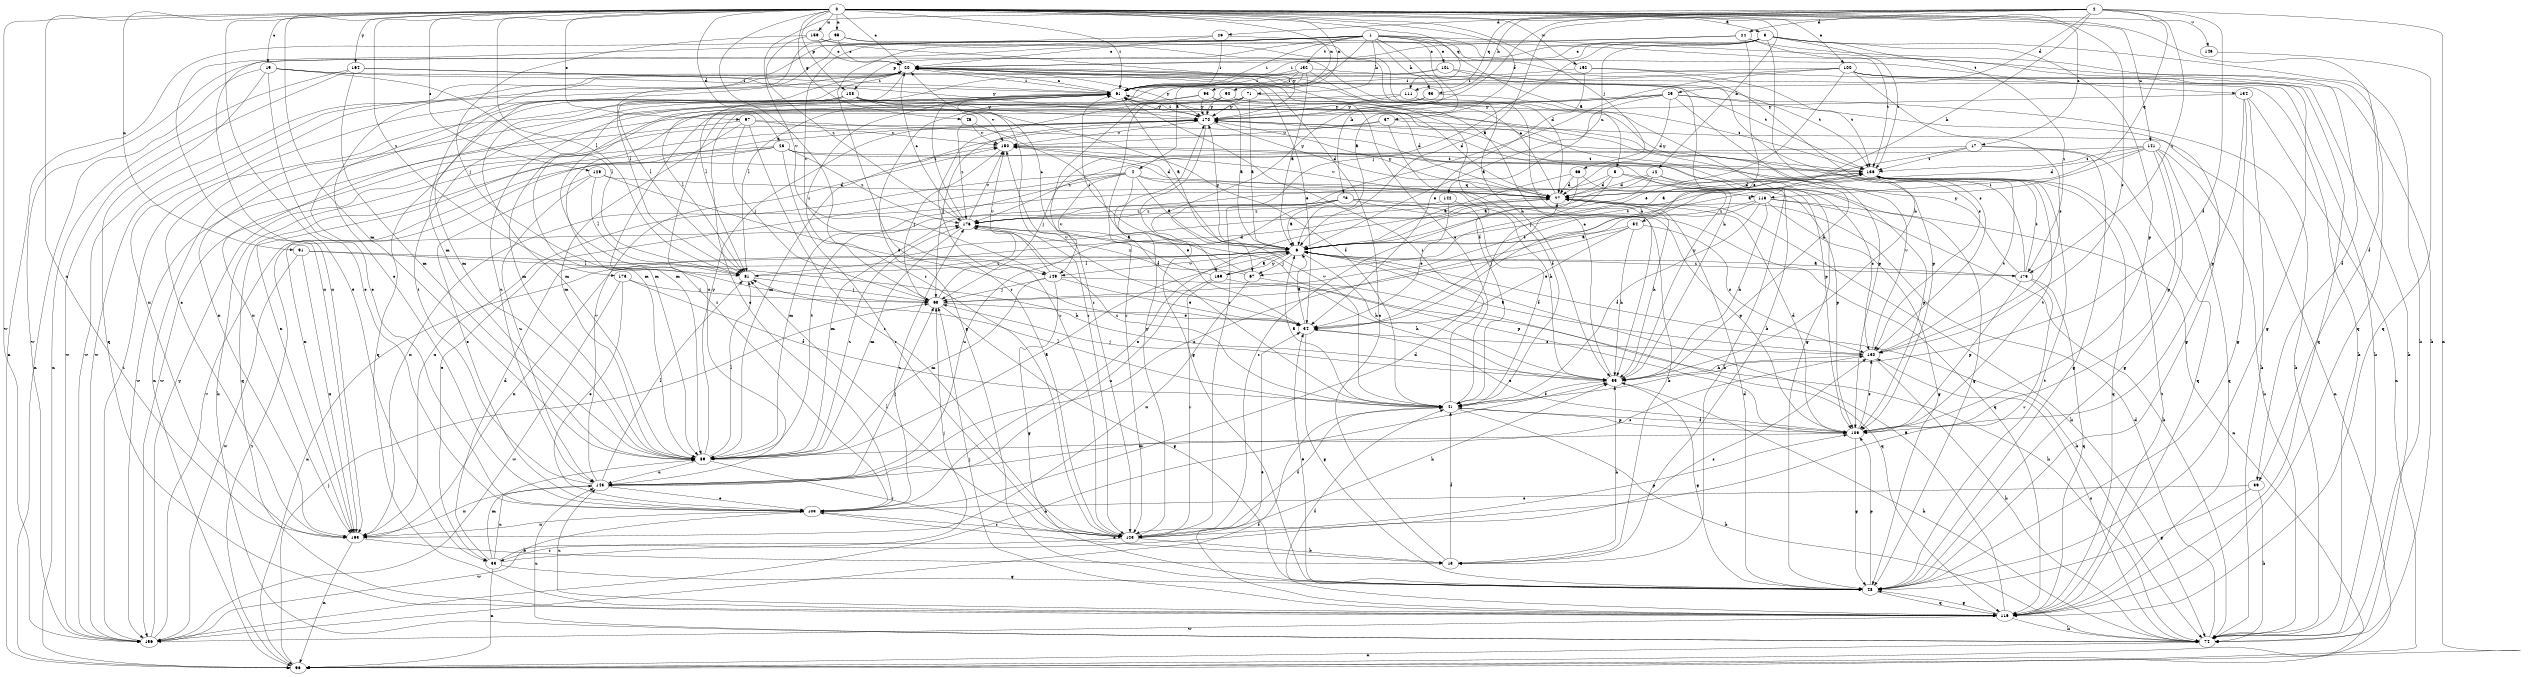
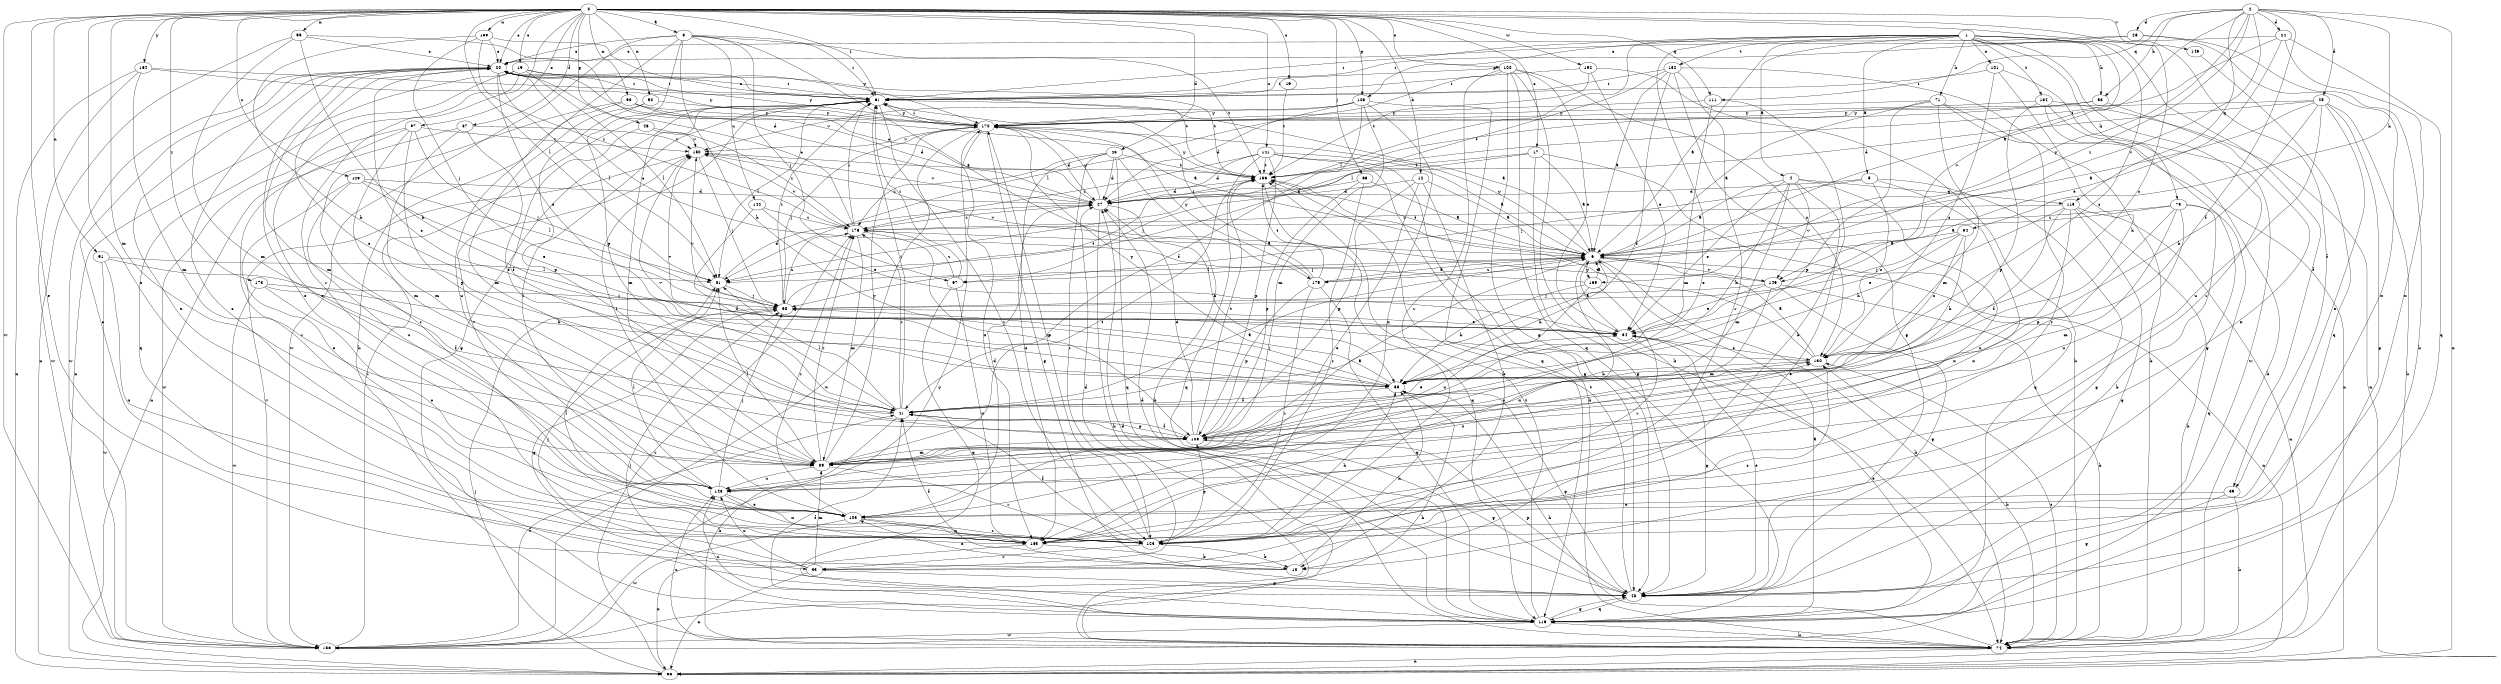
node "16": added
